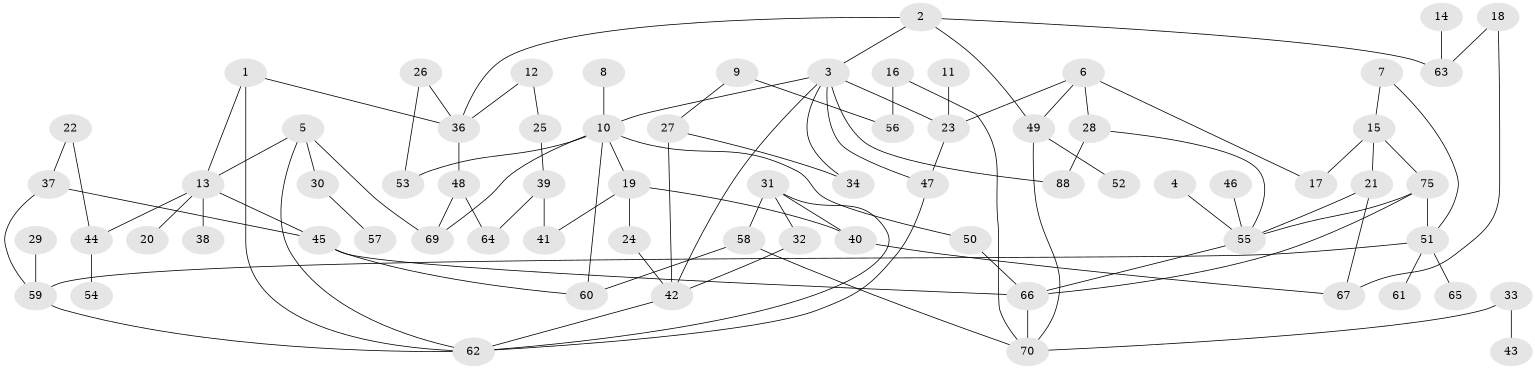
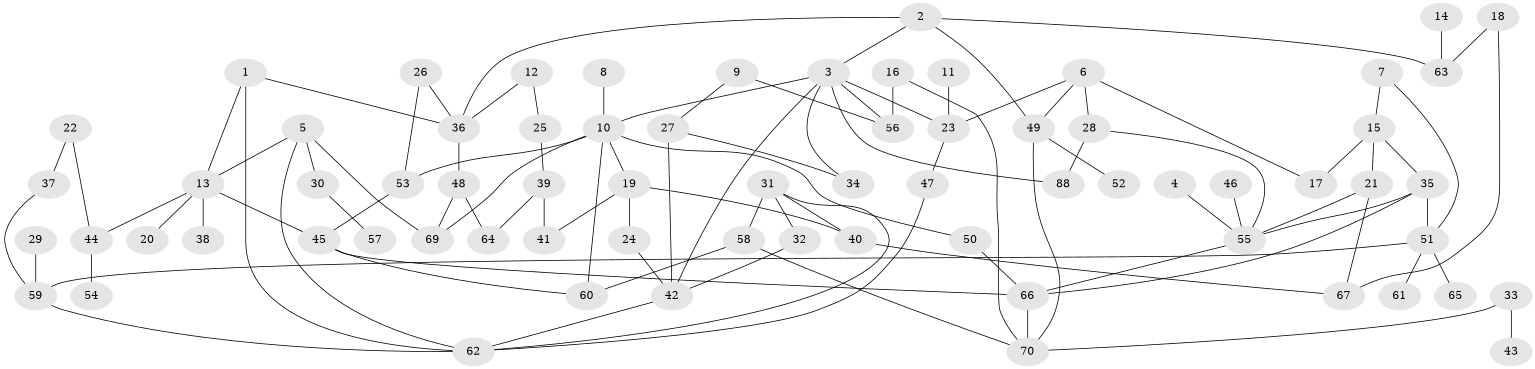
edge "3" -- "47": now "3" -- "56"
node "75": label "75" -> "35"
edge "37" -- "45": now "53" -- "45"
